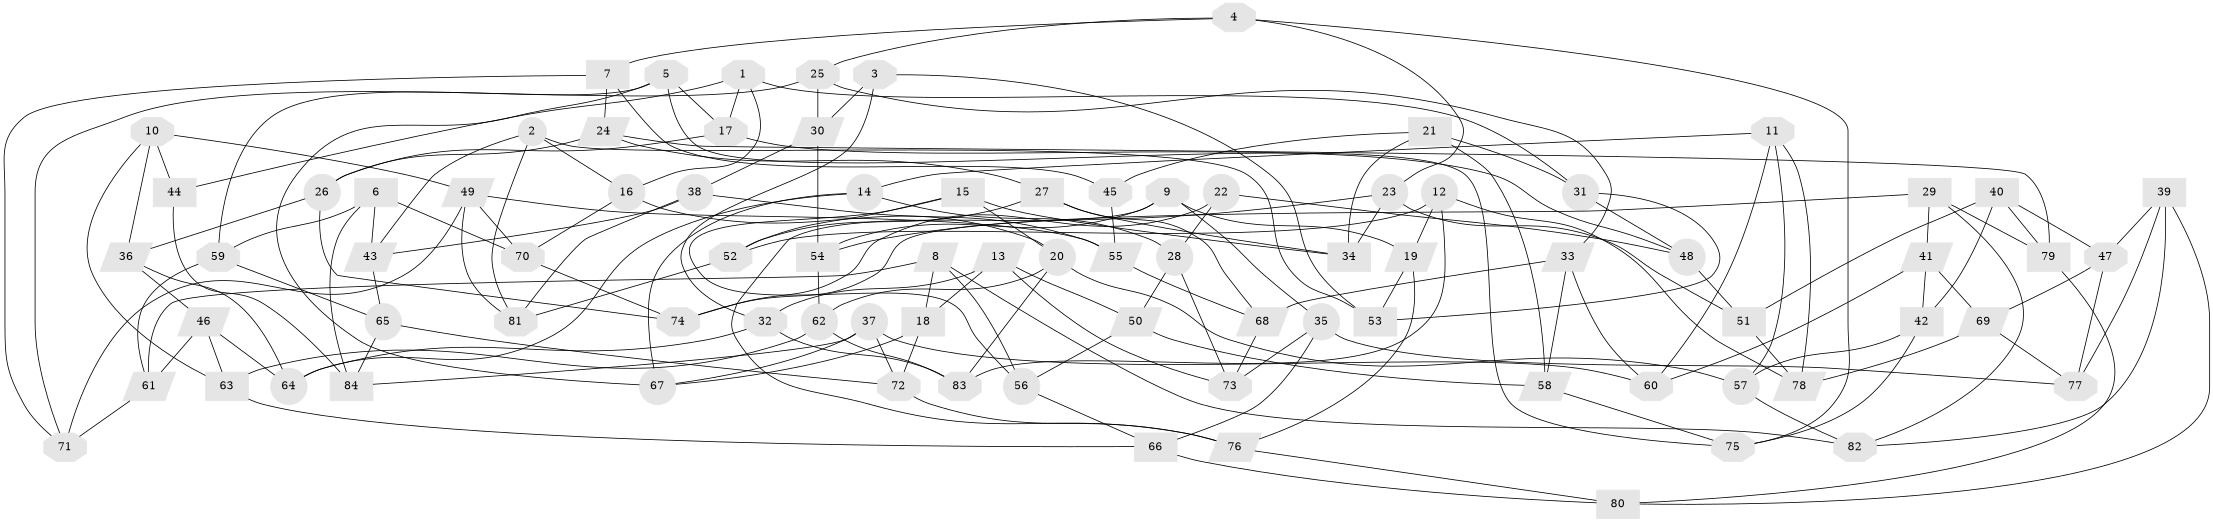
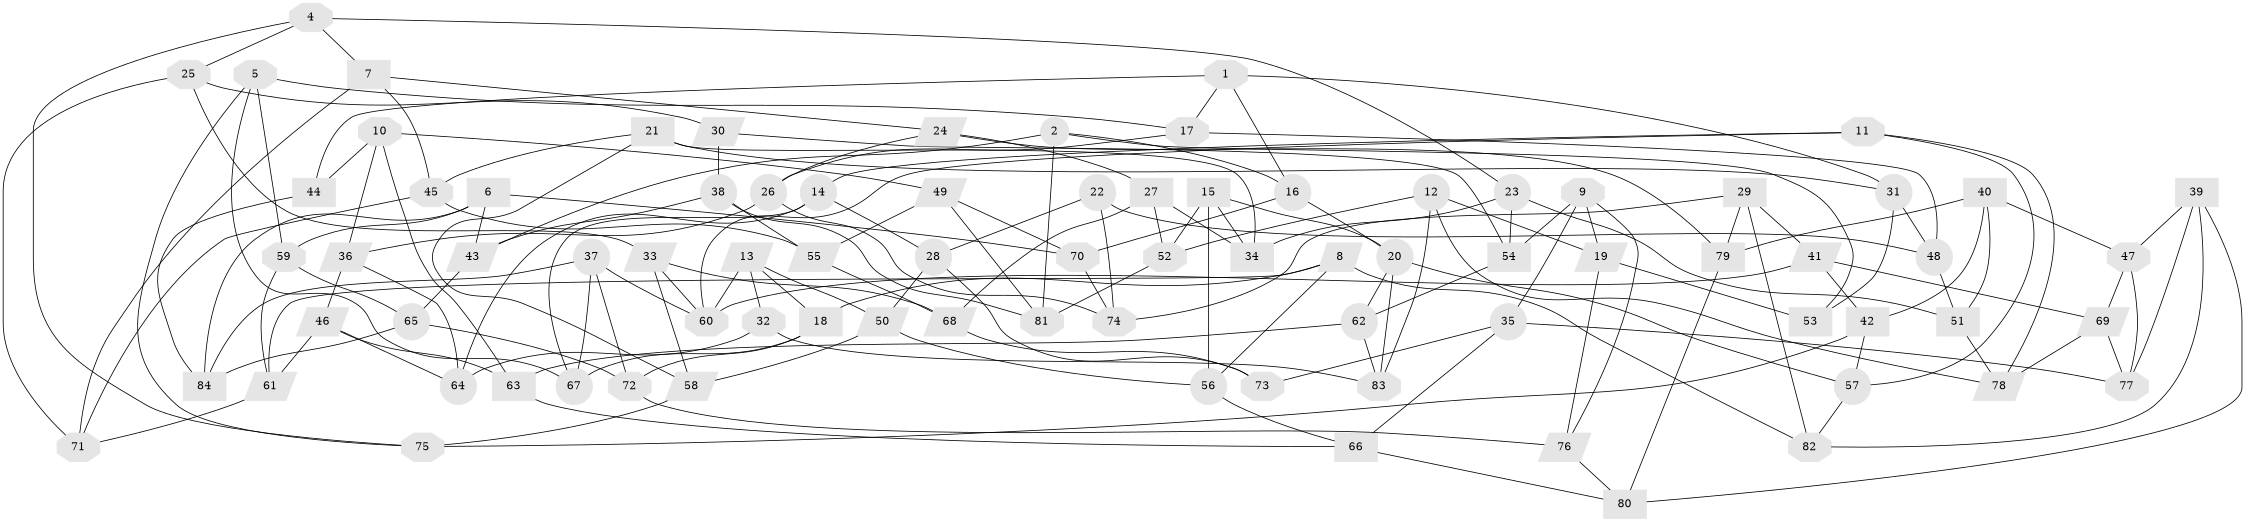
node "3": removed
edge "49" -- "71": now "45" -- "71"
edge "13" -- "73": now "13" -- "60"
